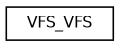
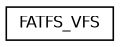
node "VFS_VFS": label "VFS_VFS" -> "FATFS_VFS"
